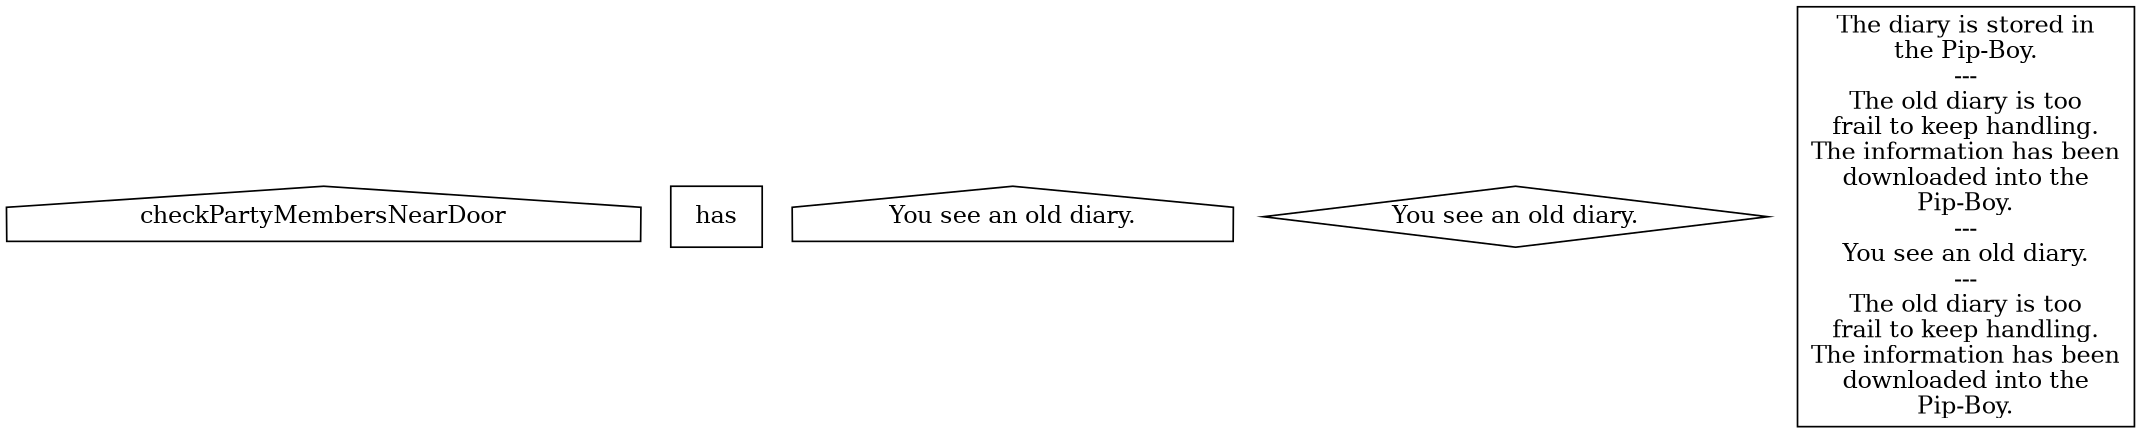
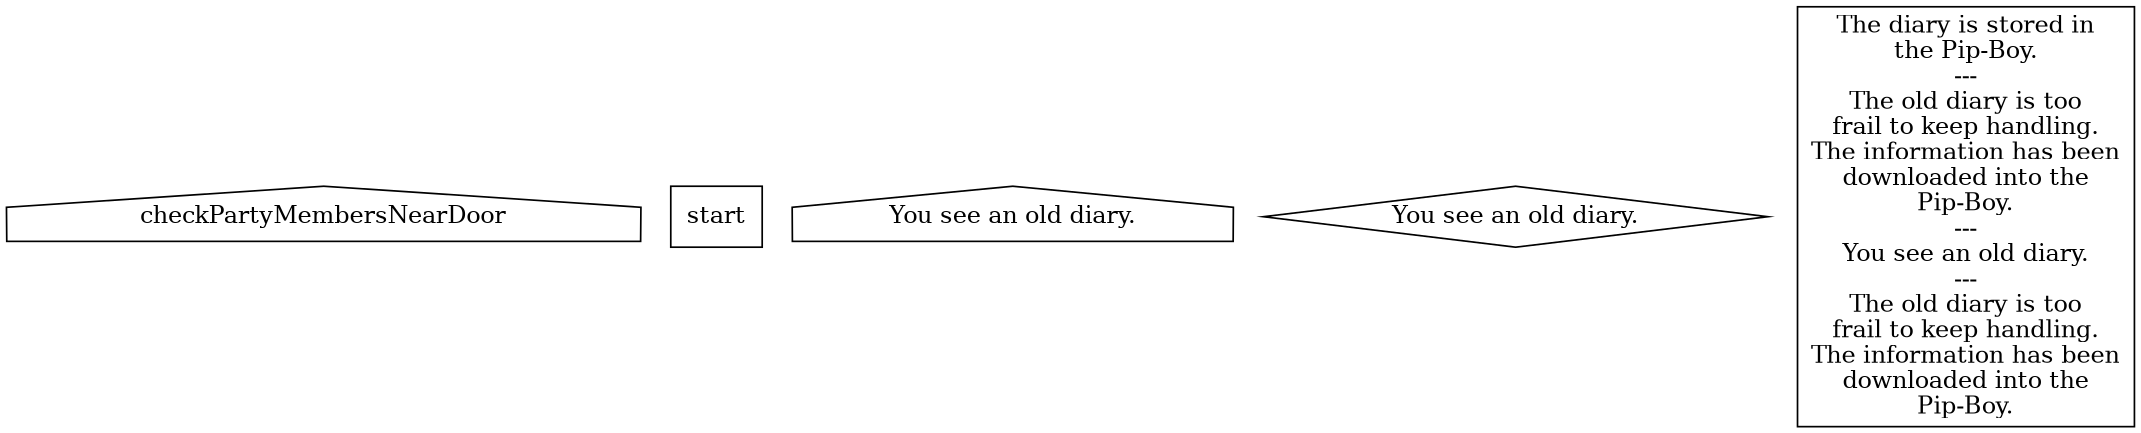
node "has": label "has" -> "start"
